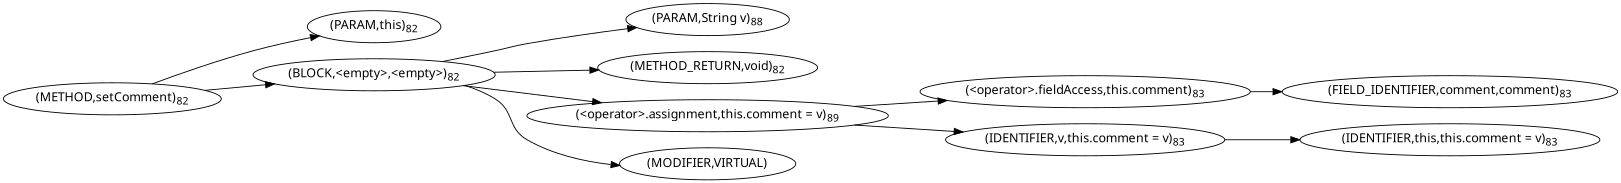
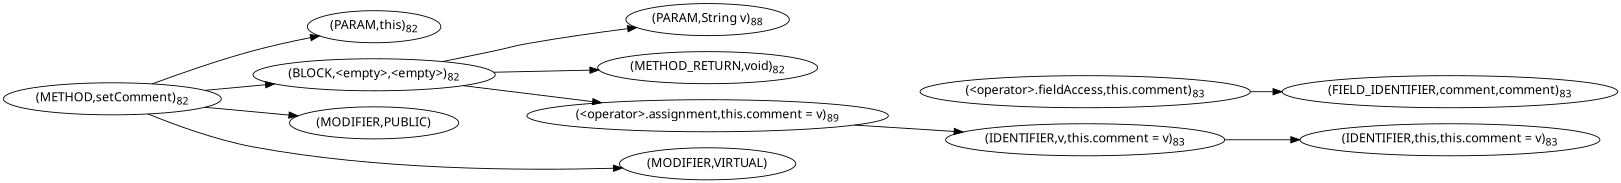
edge "(<operator>.assignment,this.comment = v)" -> "(<operator>.fieldAccess,this.comment)": removed
node "(MODIFIER,PUBLIC)": added
edge "(BLOCK,<empty>,<empty>)" -> "(MODIFIER,VIRTUAL)": now "(METHOD,setComment)" -> "(MODIFIER,VIRTUAL)"
